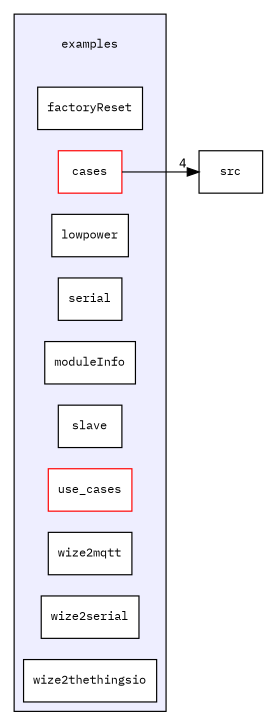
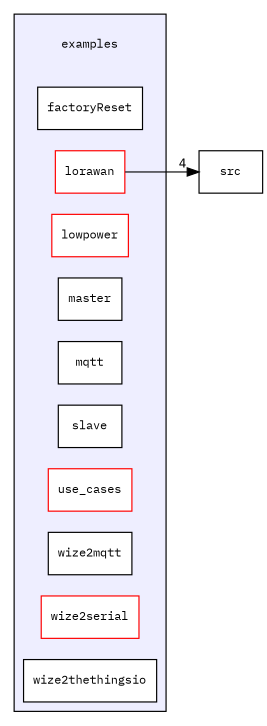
node "cases": label "cases" -> "lorawan"
node "lowpower": color black -> red
node "serial": label "serial" -> "master"
node "moduleInfo": label "moduleInfo" -> "mqtt"
node "wize2serial": color black -> red
